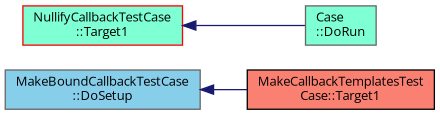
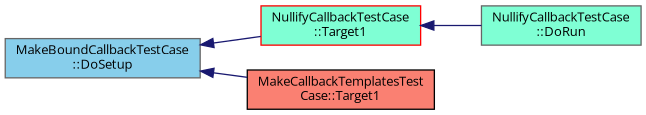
node "Case ::DoRun": label "Case ::DoRun" -> "NullifyCallbackTestCase ::DoRun"
edge "NullifyCallbackTestCase ::Target1" -> "MakeBoundCallbackTestCase ::DoSetup": added
